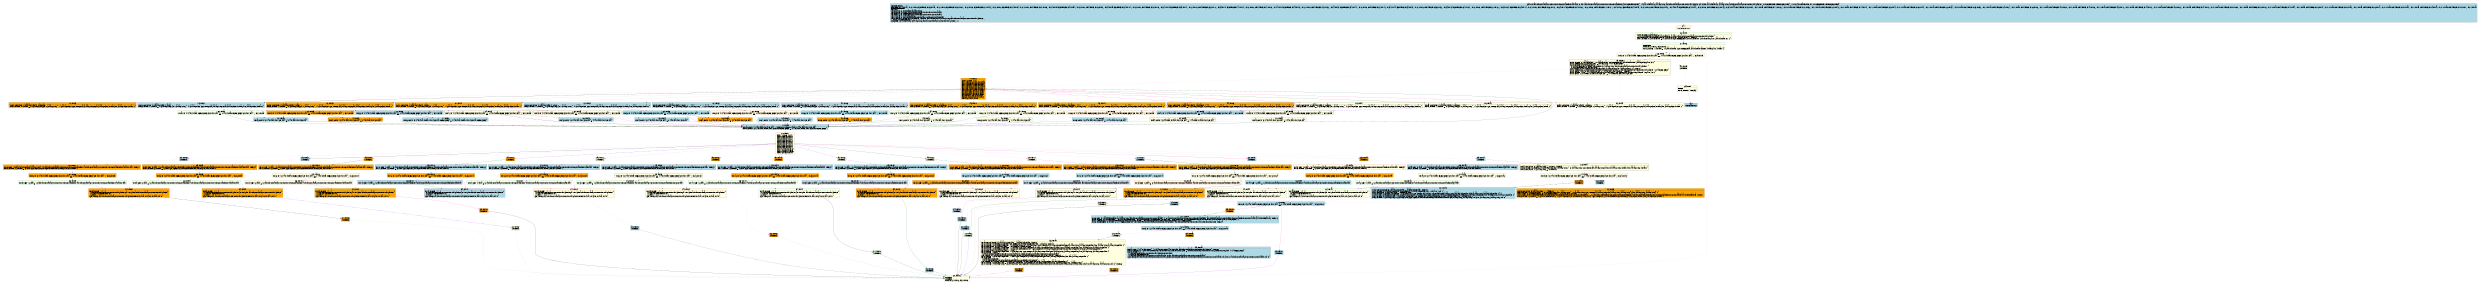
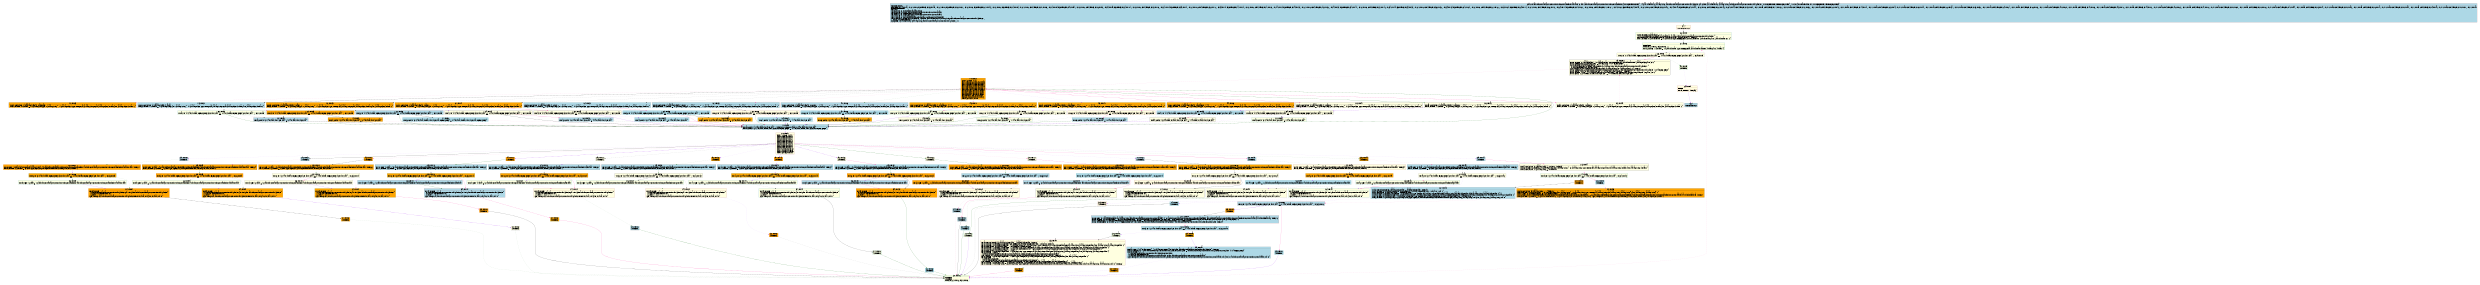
node "274: 0x018c": fillcolor orange -> lightyellow
node "314: 0x0008": added
